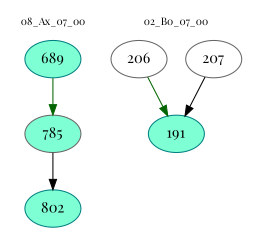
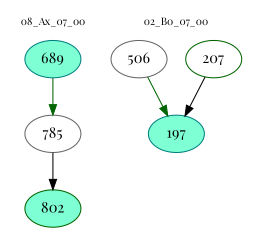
node "206": label "206" -> "506"
node "207": color gray40 -> darkgreen
node "785": fillcolor aquamarine -> white
node "191": label "191" -> "197"
node "802": color teal -> darkgreen
